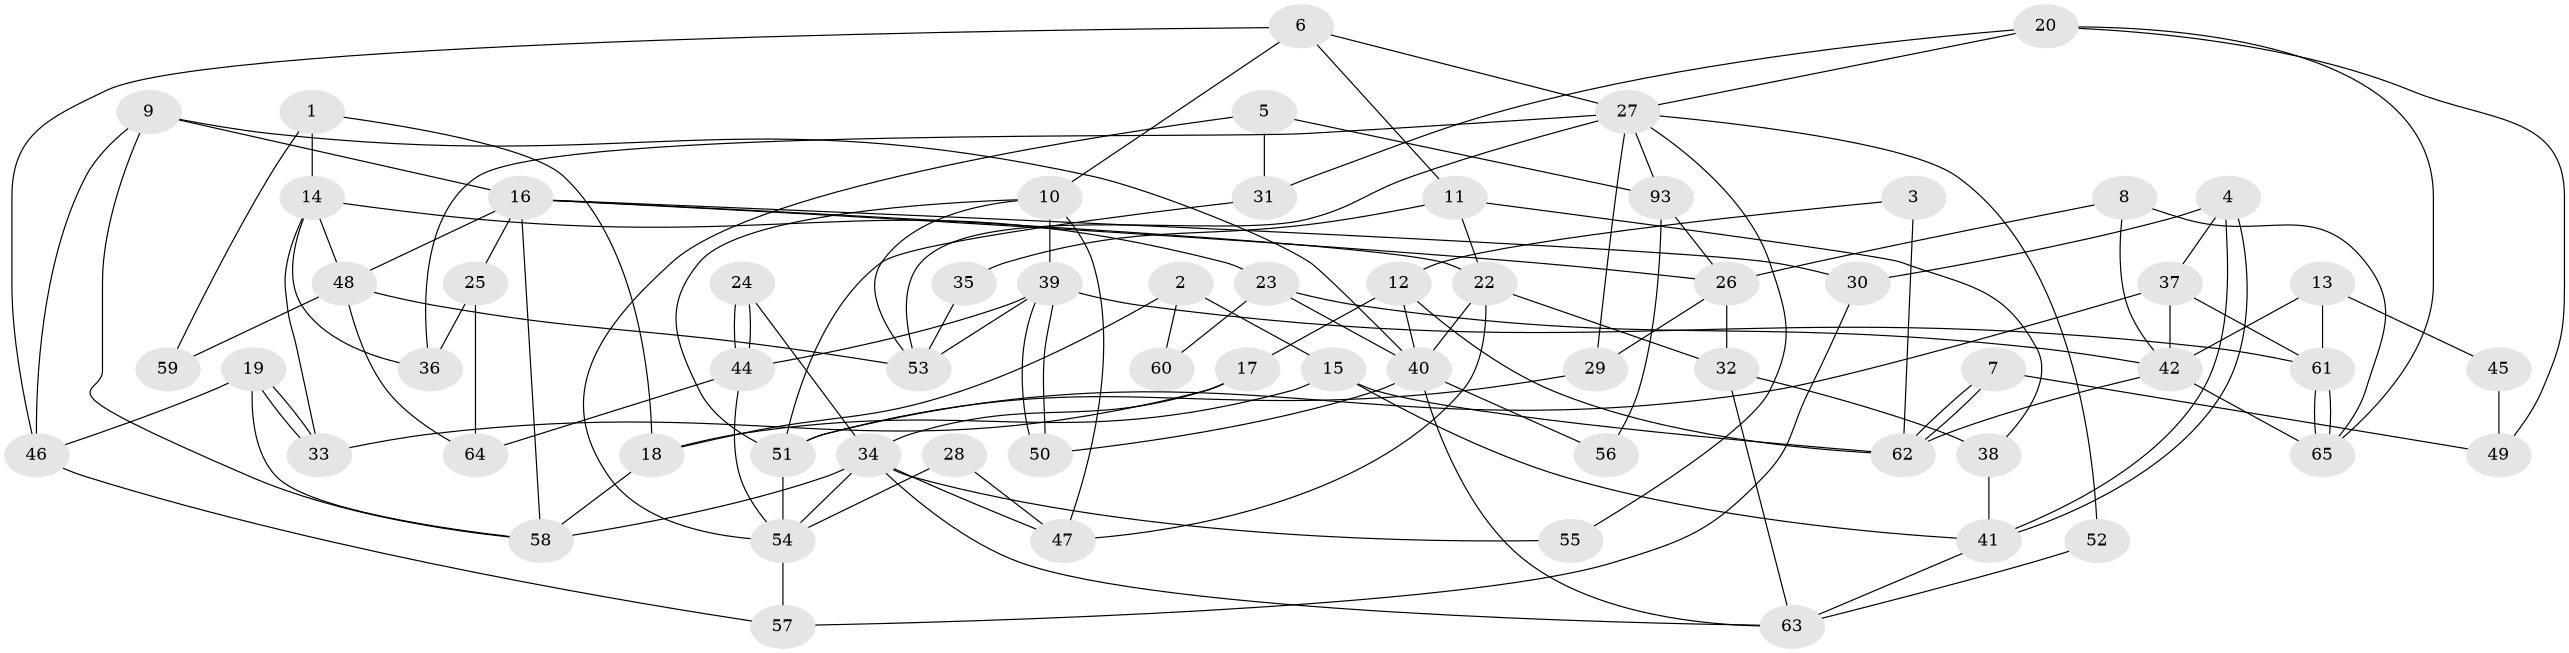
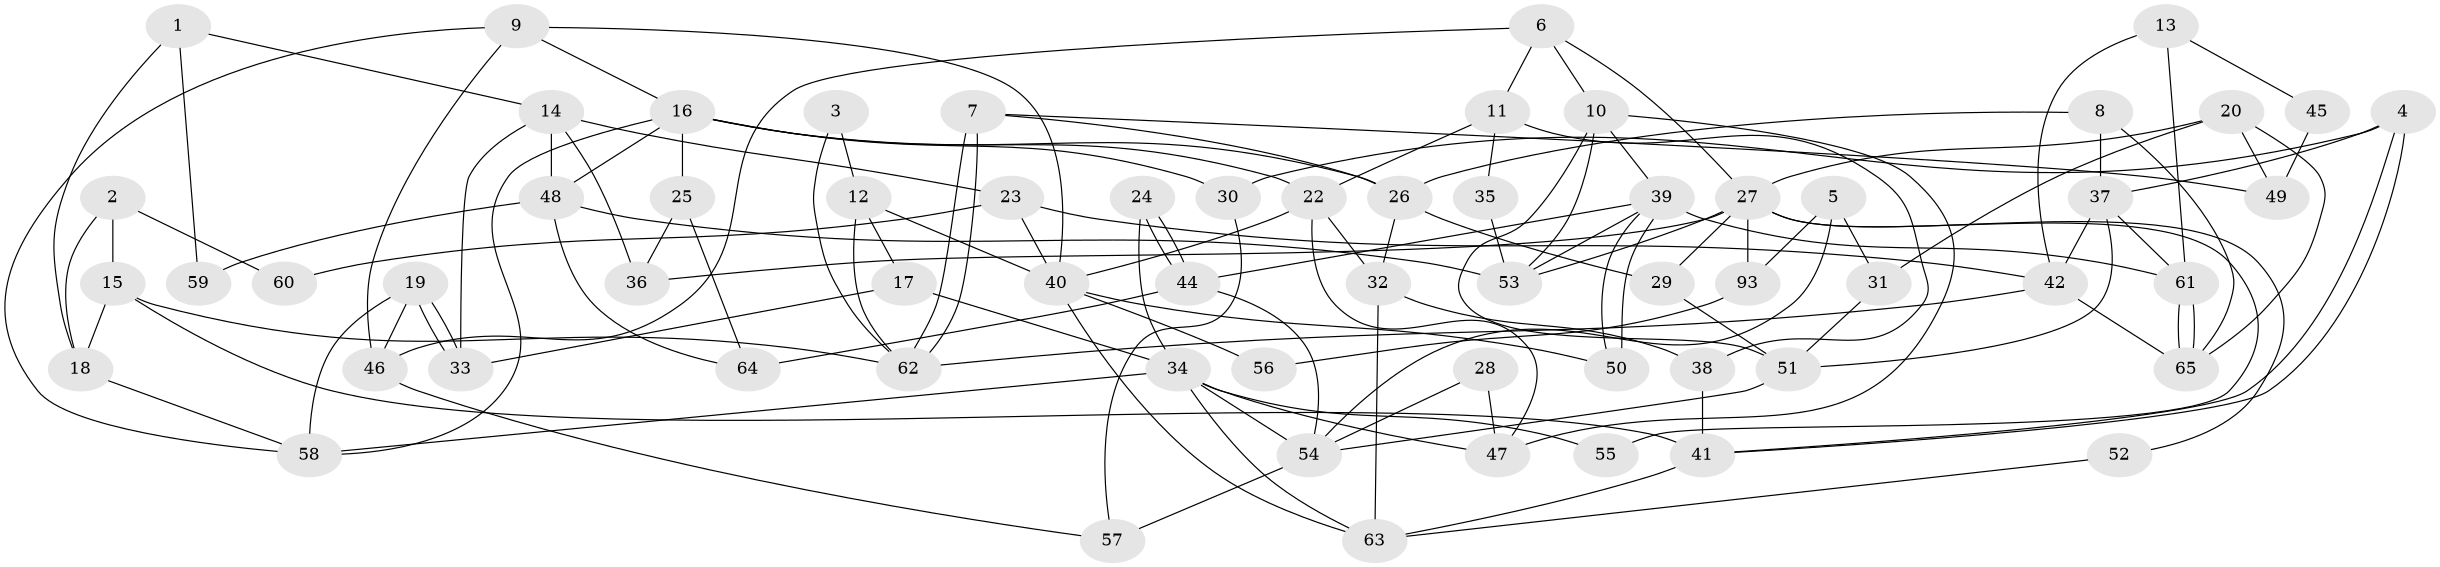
edge "93" -- "26": now "7" -- "26"
edge "8" -- "42": now "8" -- "37"
